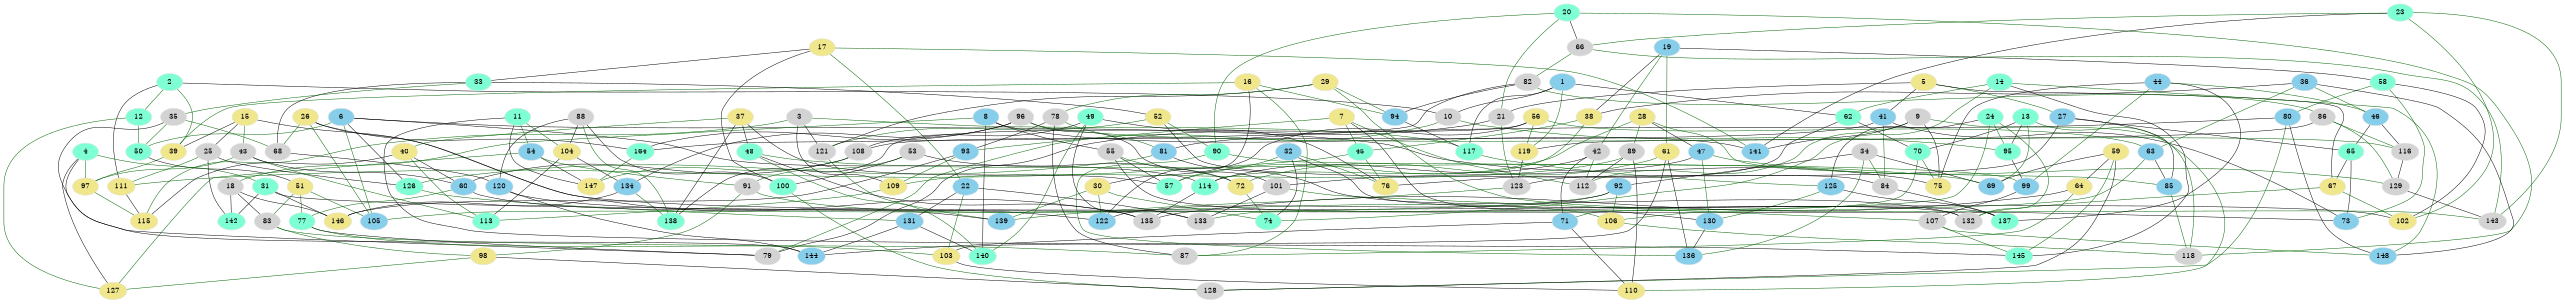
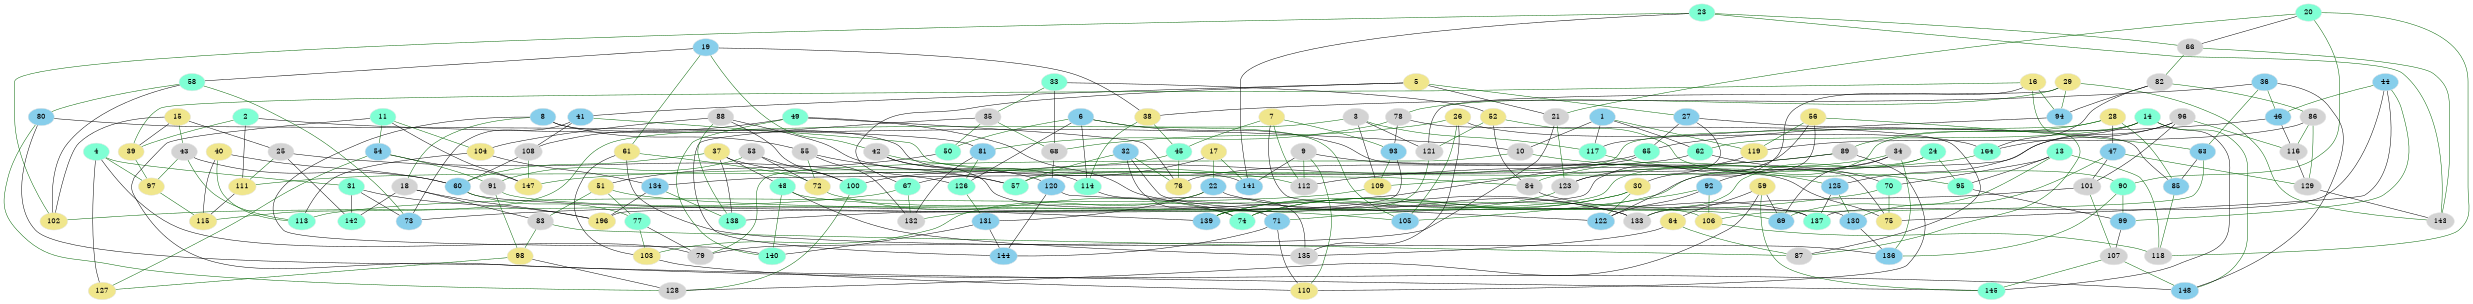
edge "17" -- "33": removed
node "12": removed
edge "37" -- "40": now "37" -- "60"
edge "24" -- "125": now "14" -- "125"
node "67": fillcolor khaki -> aquamarine
node "146": label "146" -> "196"
